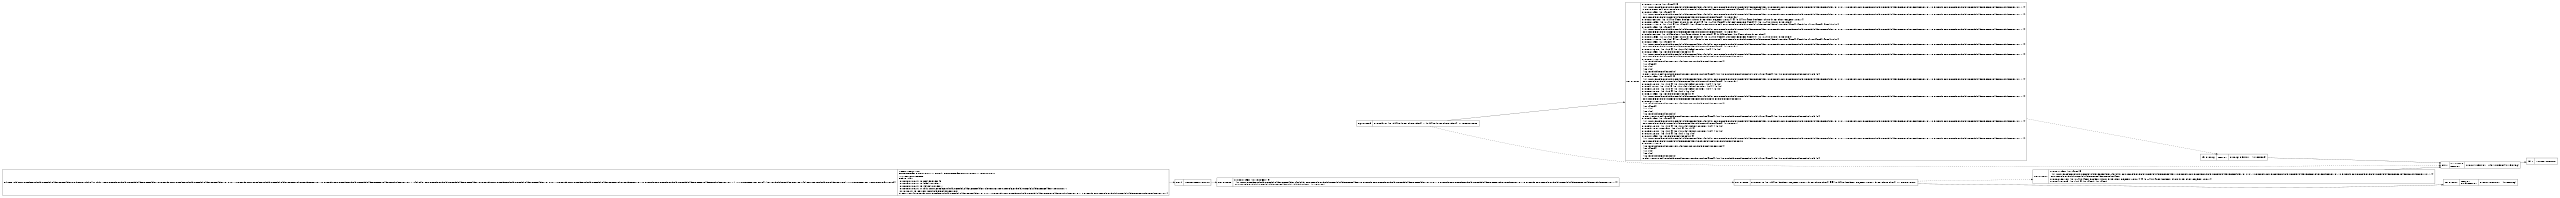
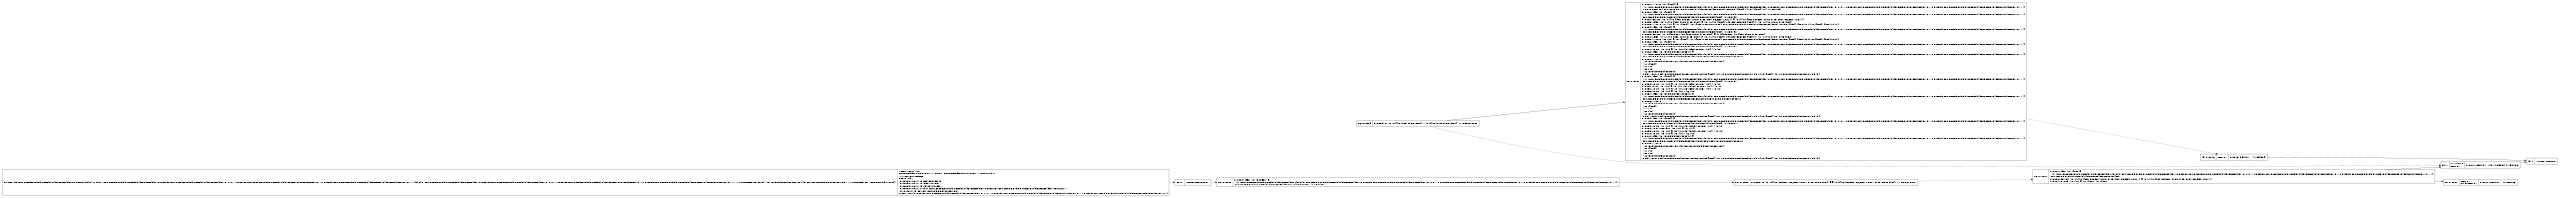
edge "19: 0x0046" -> "21: ?": now "19: 0x0046" -> "12: ?"
node "11: ?": text "MTH_ENTER_VIRTUAL" -> "MTH_ENTER_BLOCK"
edge "14: 0x0002" -> "20: 0x0047": now "15: 0x0004" -> "20: 0x0047"
